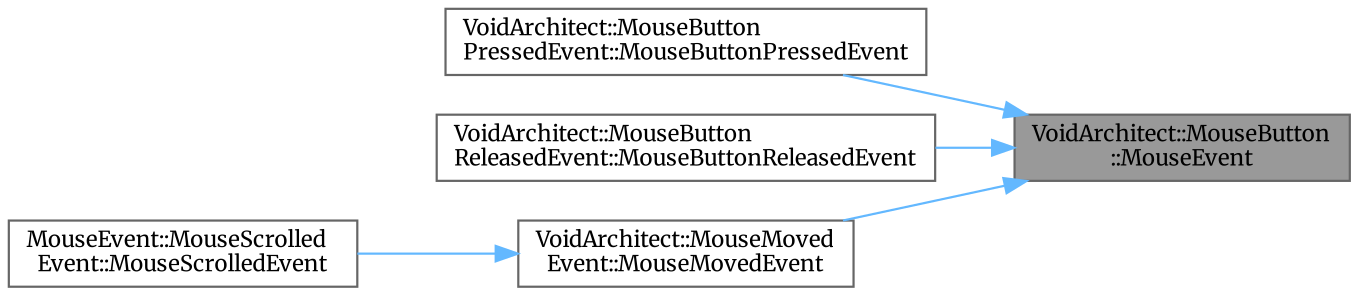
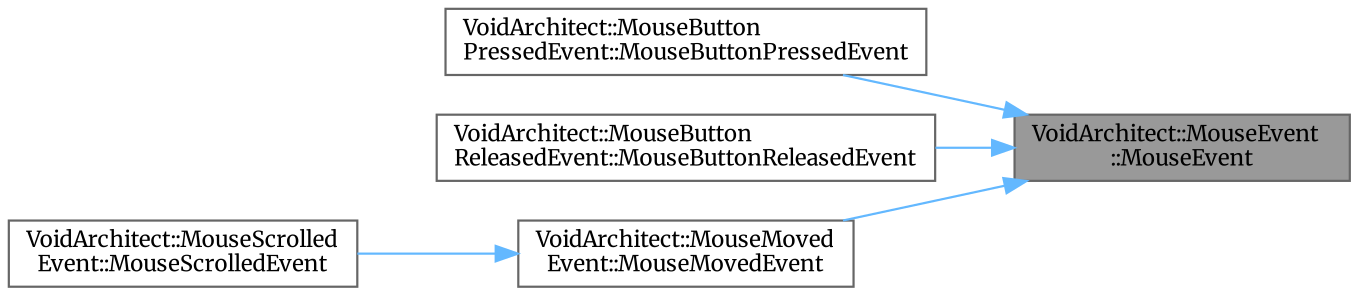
node "VoidArchitect::MouseButton ::MouseEvent": label "VoidArchitect::MouseButton ::MouseEvent" -> "VoidArchitect::MouseEvent ::MouseEvent"
node "MouseEvent::MouseScrolled Event::MouseScrolledEvent": label "MouseEvent::MouseScrolled Event::MouseScrolledEvent" -> "VoidArchitect::MouseScrolled Event::MouseScrolledEvent"
